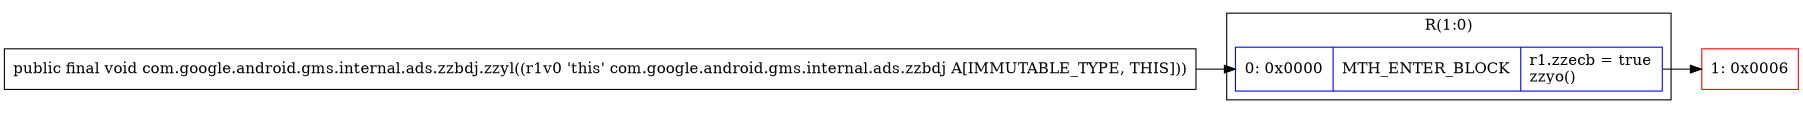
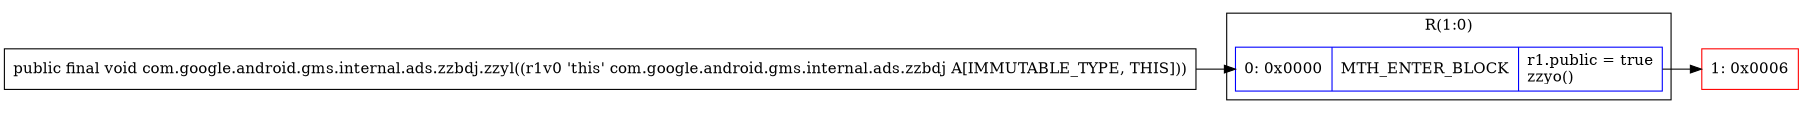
node "0: 0x0000": text "r1.zzecb = true" -> "r1.public = true"
